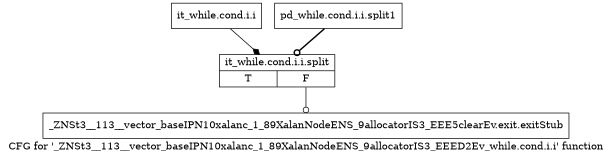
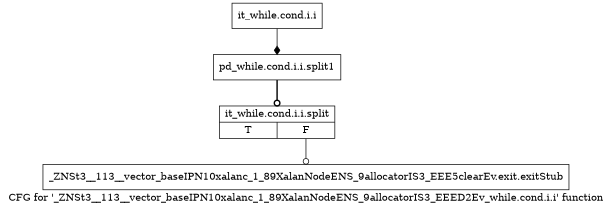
edge "it_while.cond.i.i" -> "it_while.cond.i.i.split": now "it_while.cond.i.i" -> "pd_while.cond.i.i.split1"
